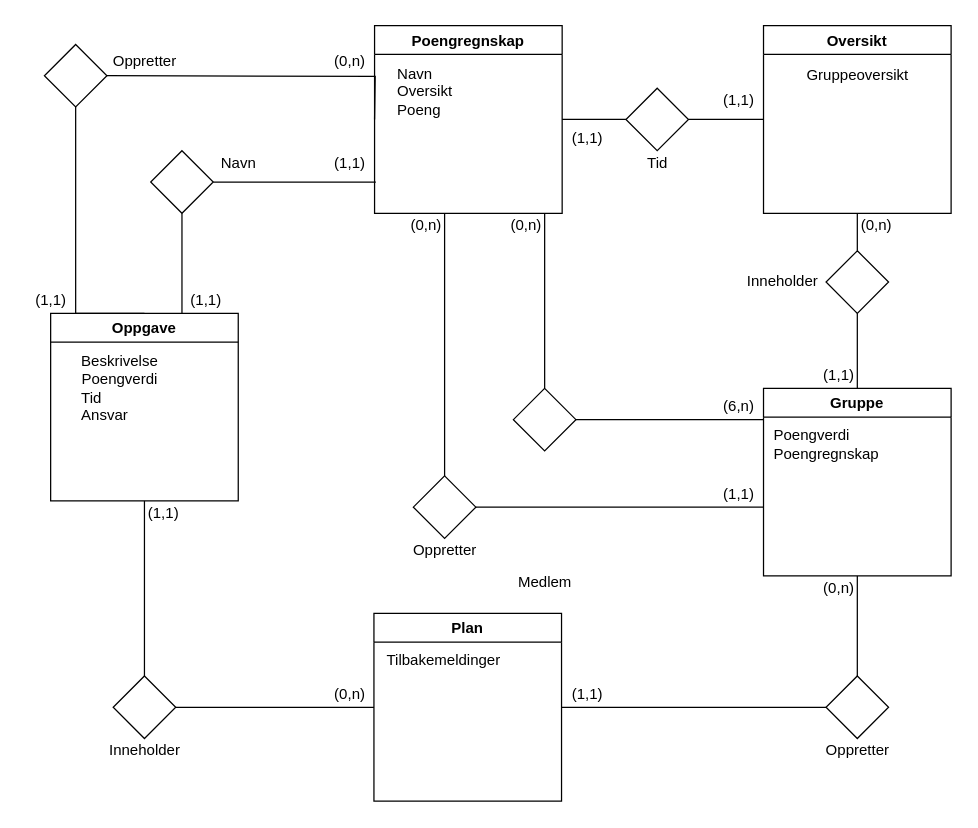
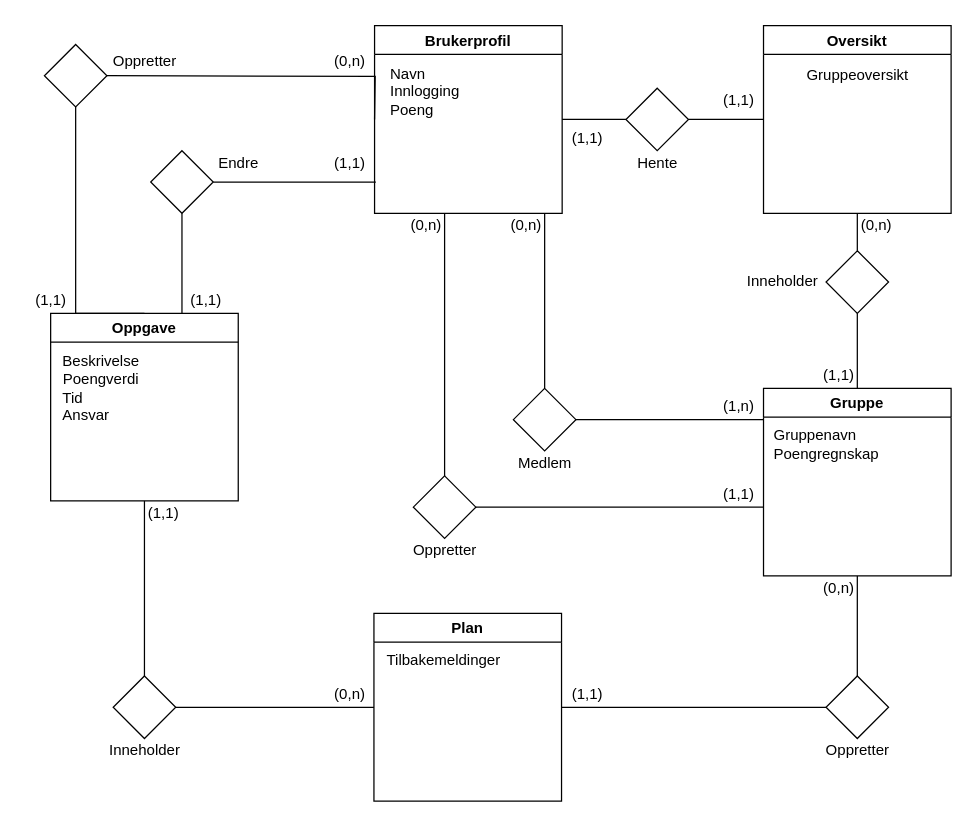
node "Poengregnskap": label "Poengregnskap" -> "Brukerprofil"
node "Navn Oversikt Poeng": label "Navn Oversikt Poeng" -> "Navn Innlogging Poeng"
node "Navn": label "Navn" -> "Endre"
node "Tid": label "Tid" -> "Hente"
node "Beskrivelse Poengverdi Tid Ansvar": moved (119, 388) -> (101, 388)
node "(6,n)": label "(6,n)" -> "(1,n)"
node "Poengverdi Poengregnskap": label "Poengverdi Poengregnskap" -> "Gruppenavn Poengregnskap"
node "Medlem": moved (544, 582) -> (544, 463)
